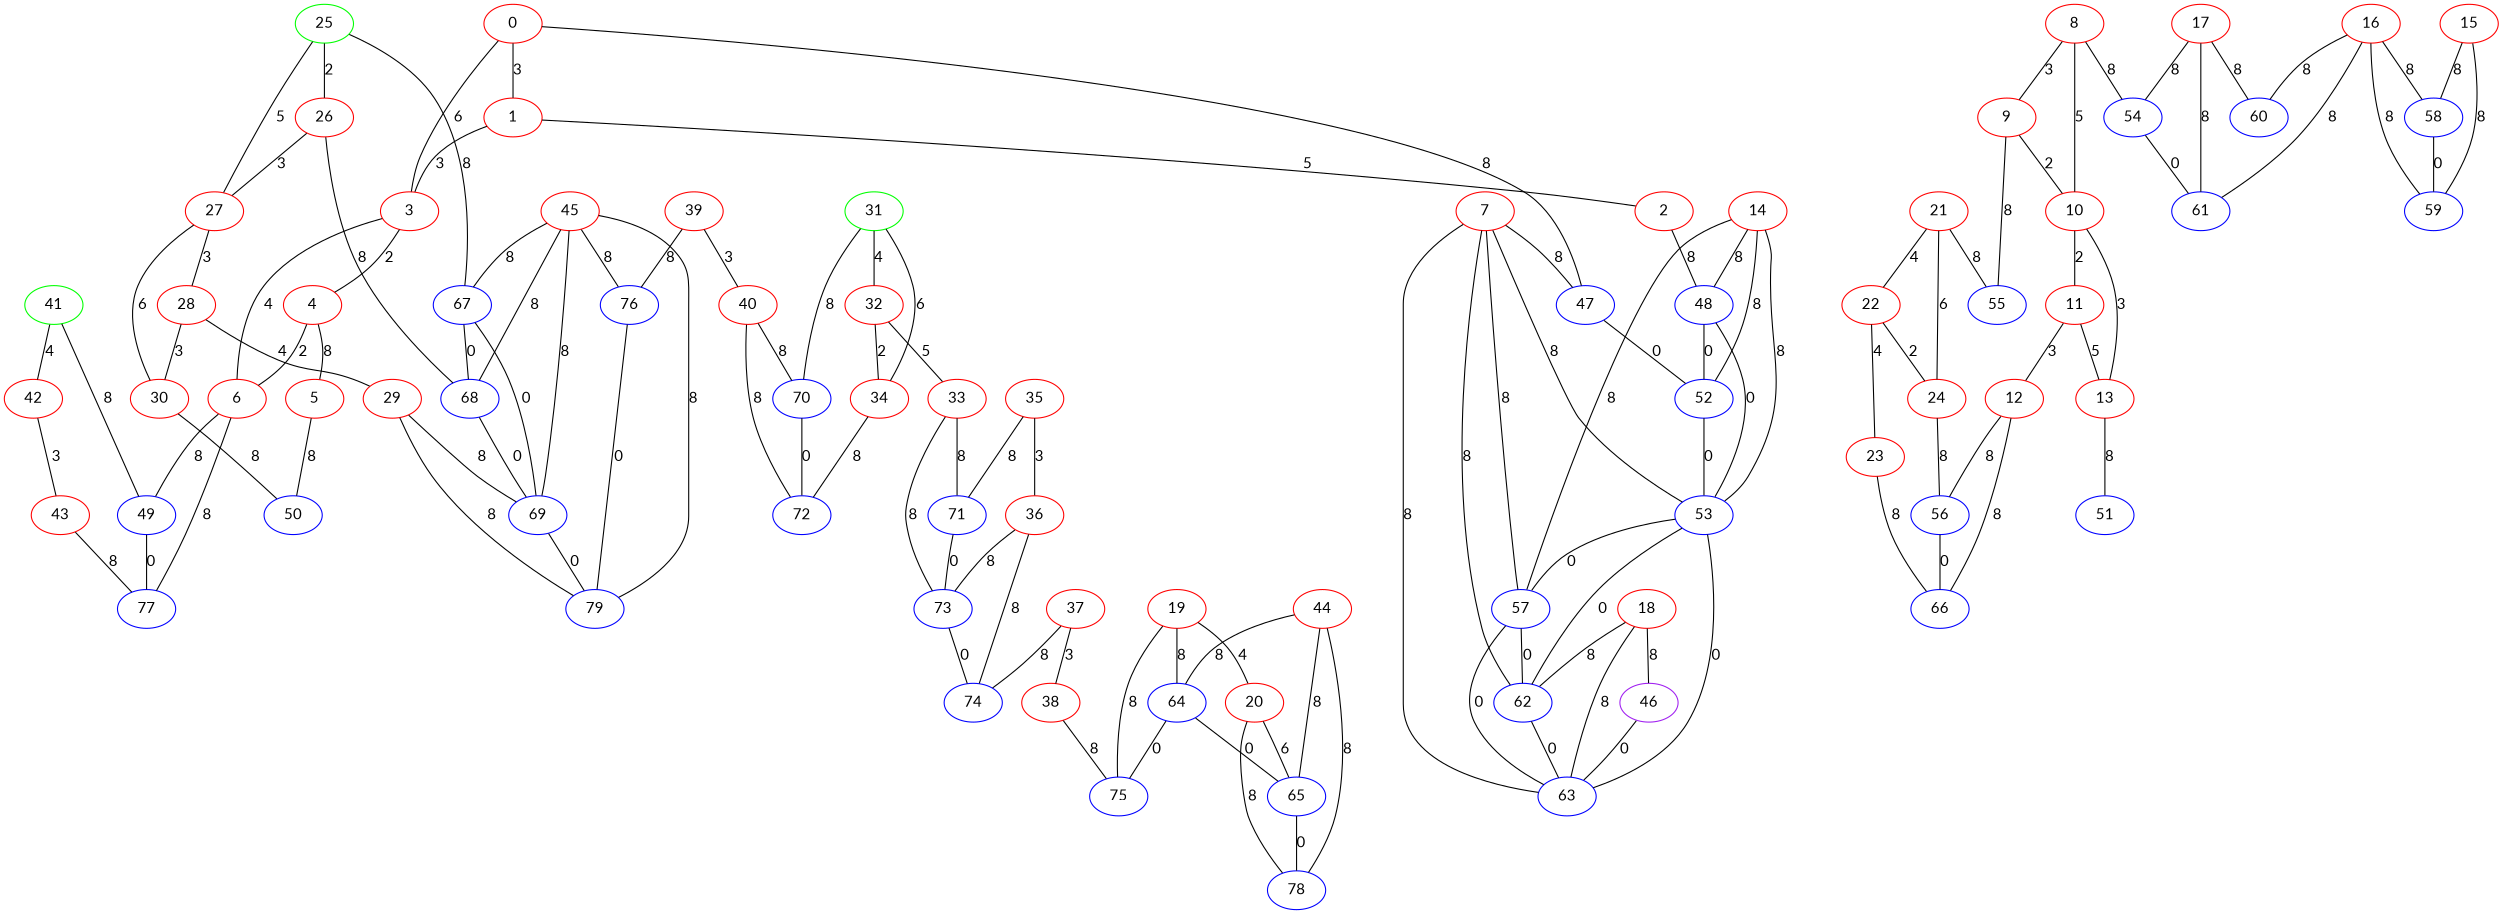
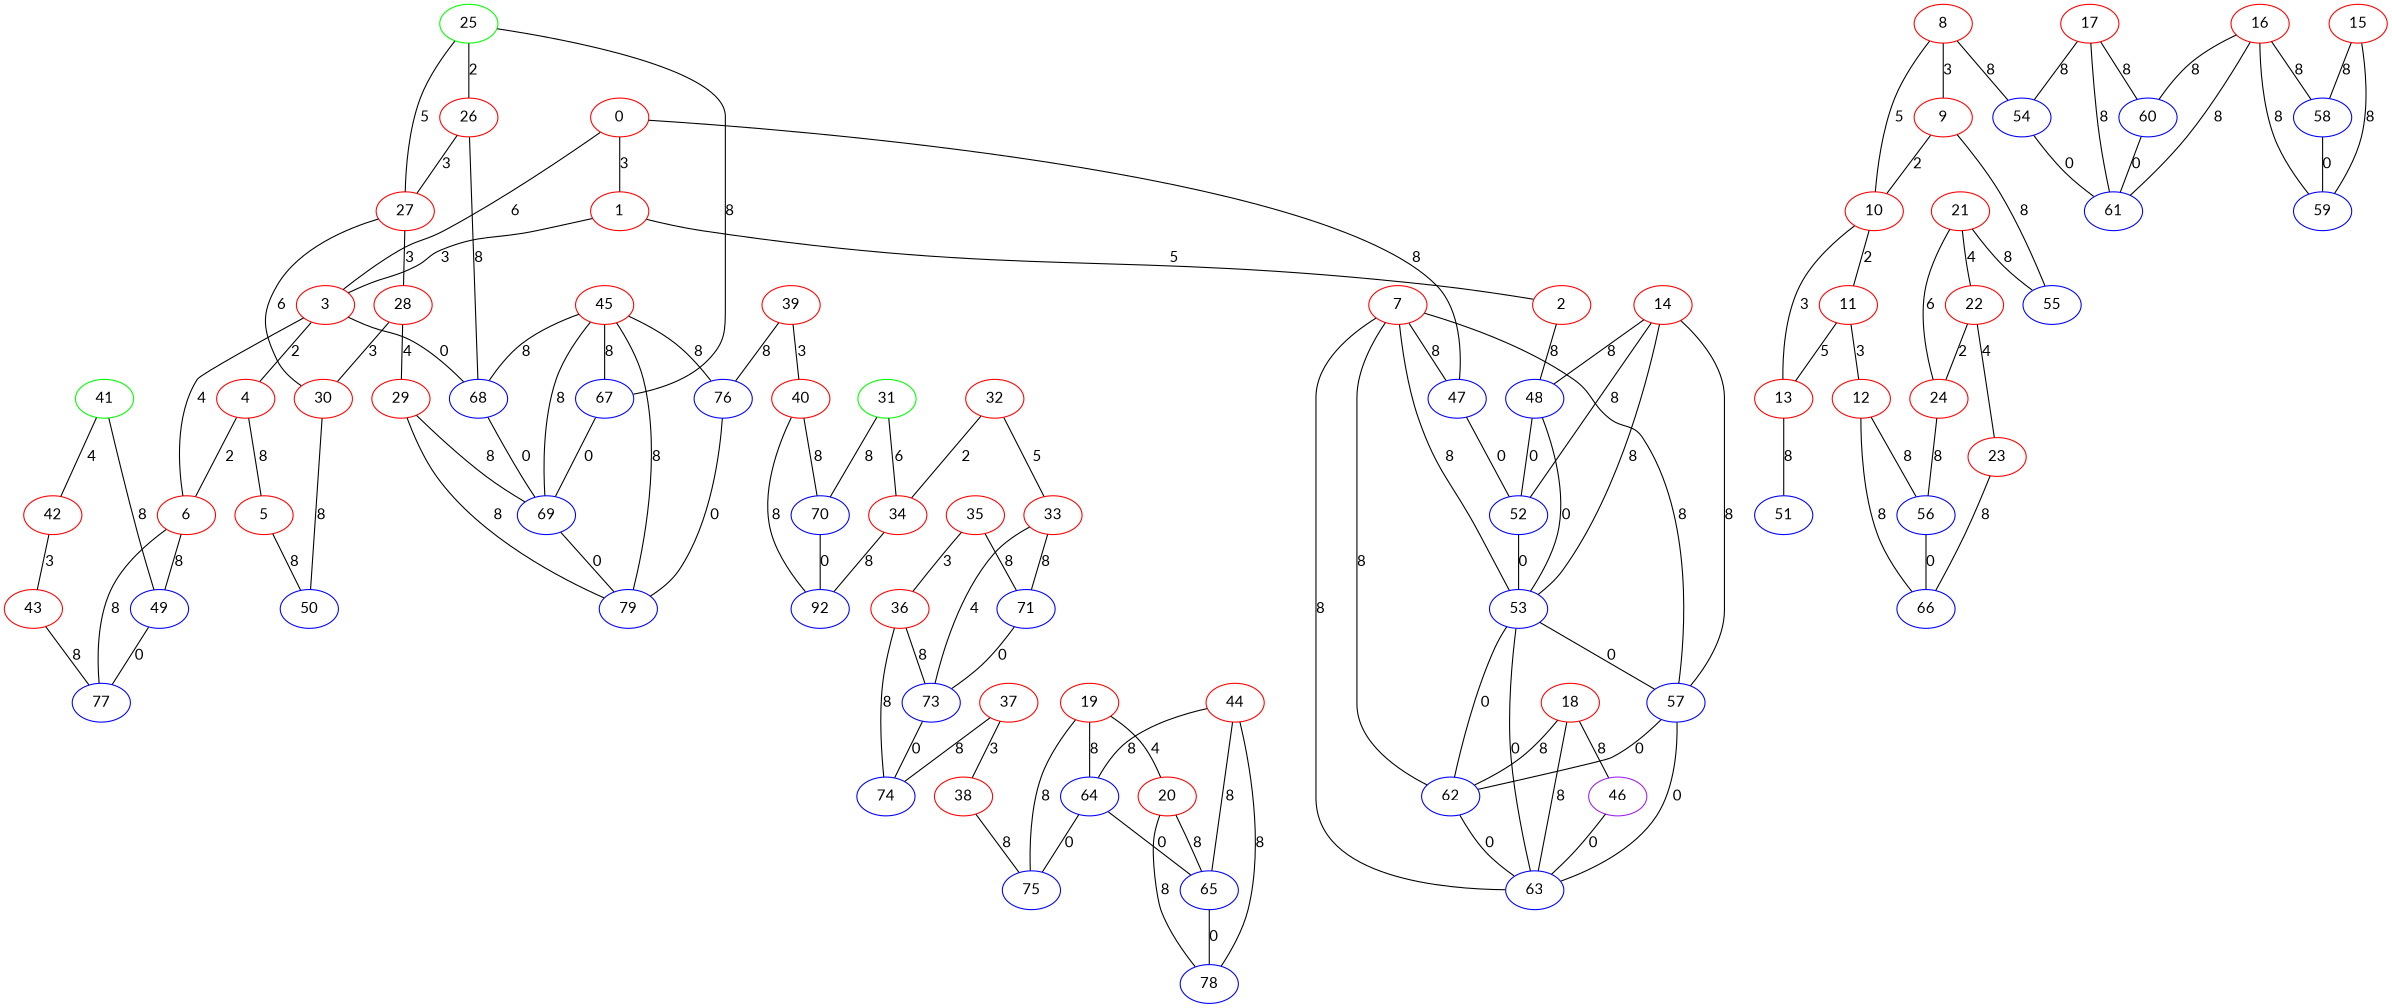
edge "60" -- "61": added, label "0"
edge "31" -- "32": removed, label "4"
edge "67" -- "68": now "3" -- "68"
node "72": label "72" -> "92"
edge "33" -- "73": label "8" -> "4"
edge "20" -- "65": label "6" -> "8"
